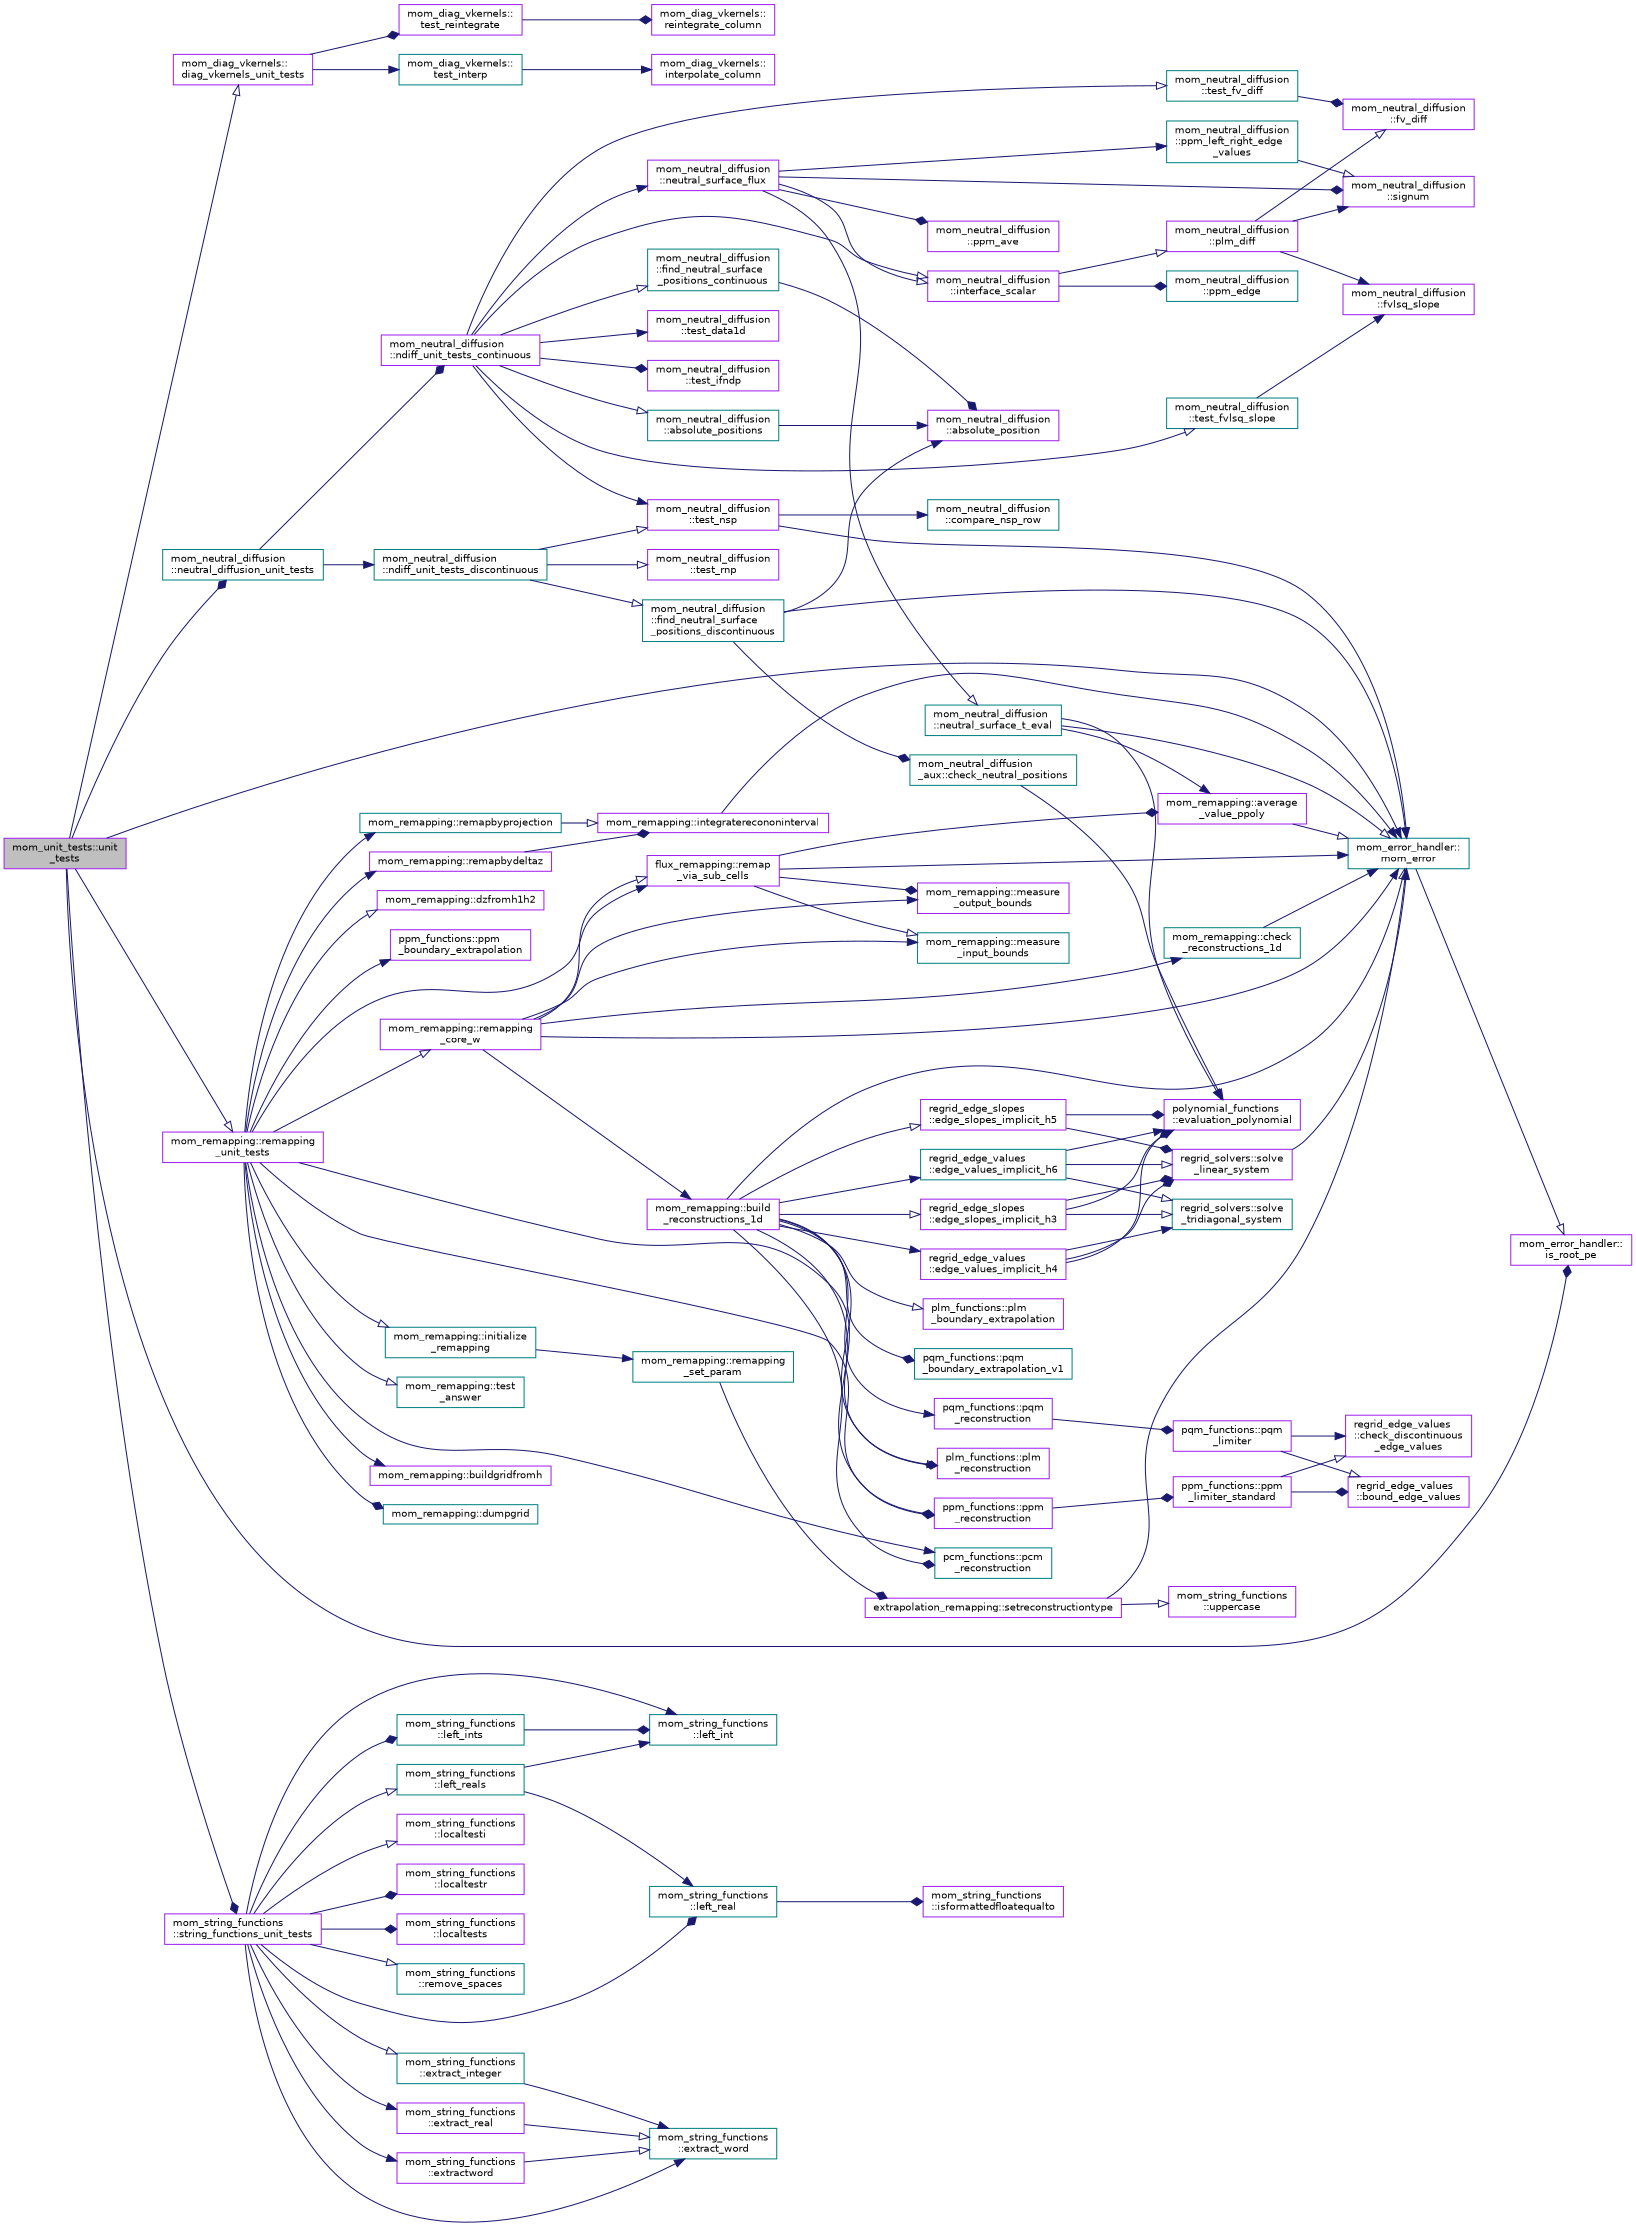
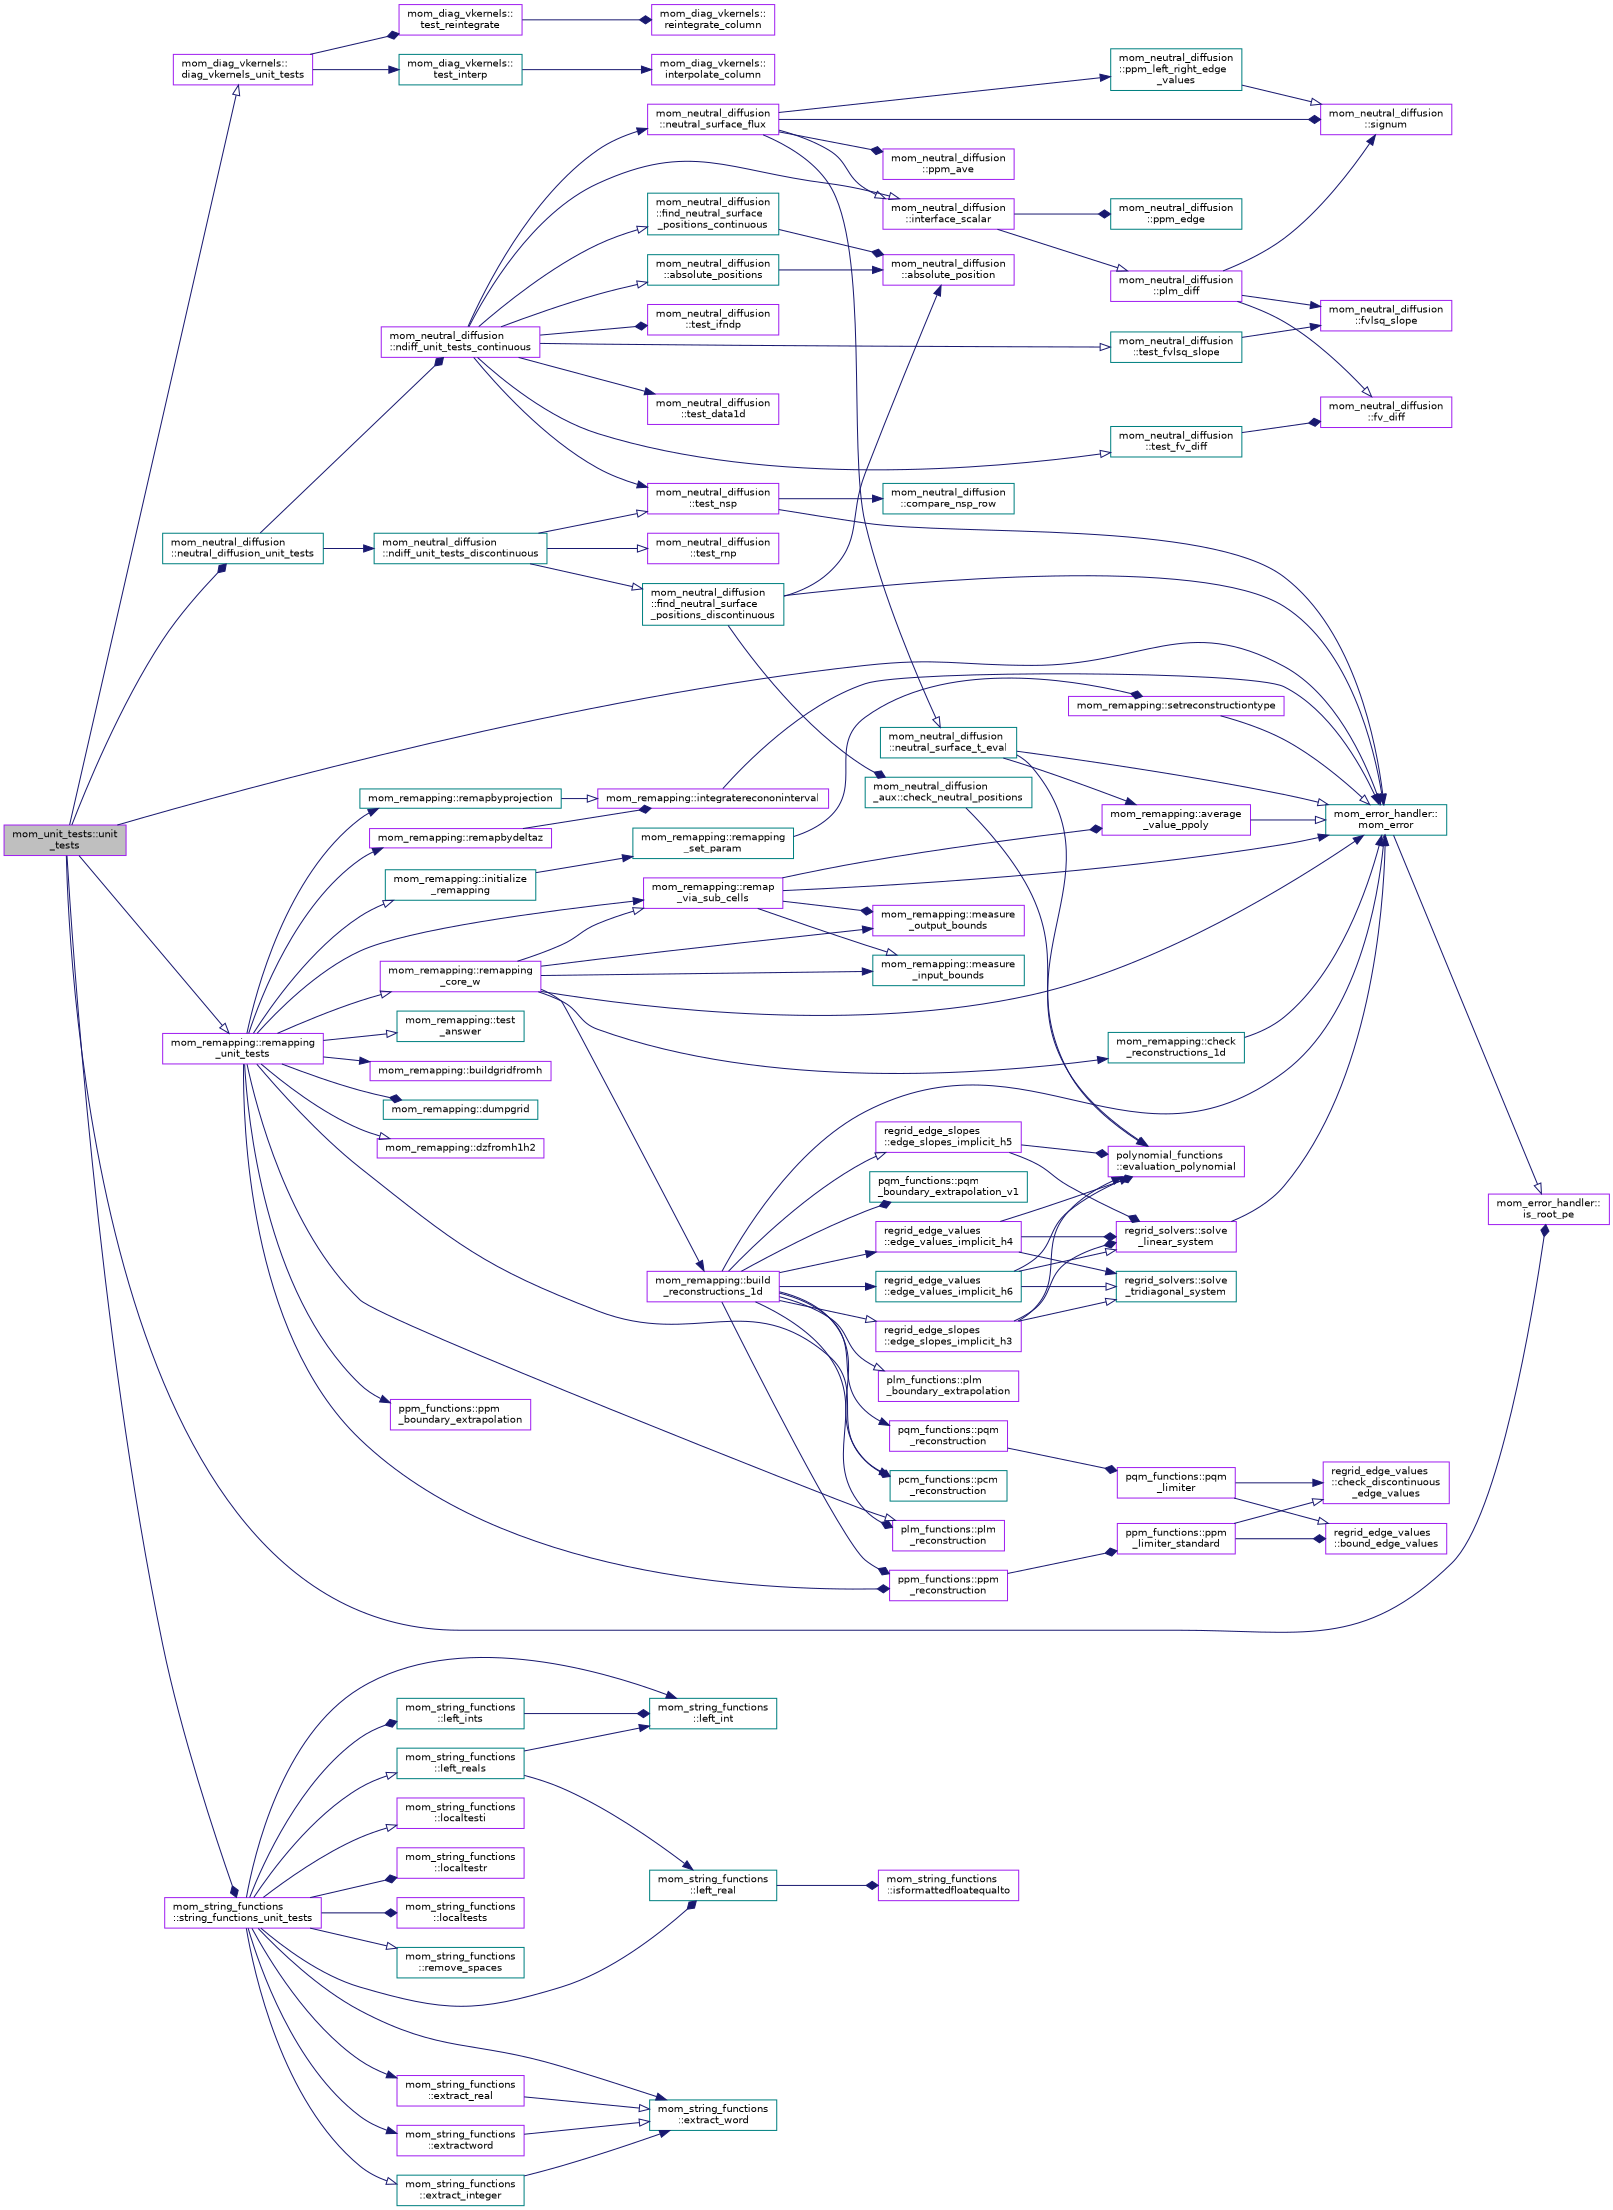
node "flux_remapping::remap _via_sub_cells": label "flux_remapping::remap _via_sub_cells" -> "mom_remapping::remap _via_sub_cells"
node "mom_string_functions ::uppercase": removed
node "extrapolation_remapping::setreconstructiontype": label "extrapolation_remapping::setreconstructiontype" -> "mom_remapping::setreconstructiontype"
